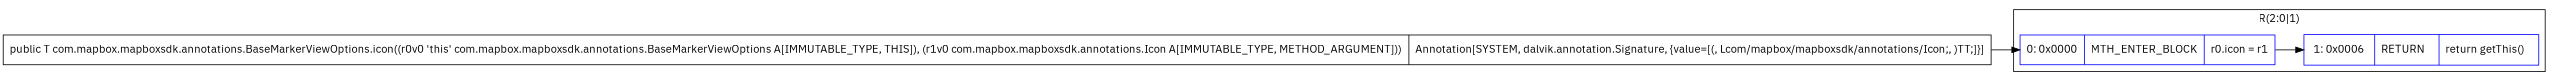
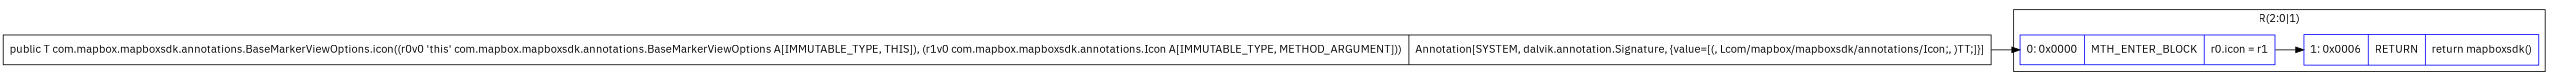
node "1: 0x0006": text "return getThis()" -> "return mapboxsdk()"
